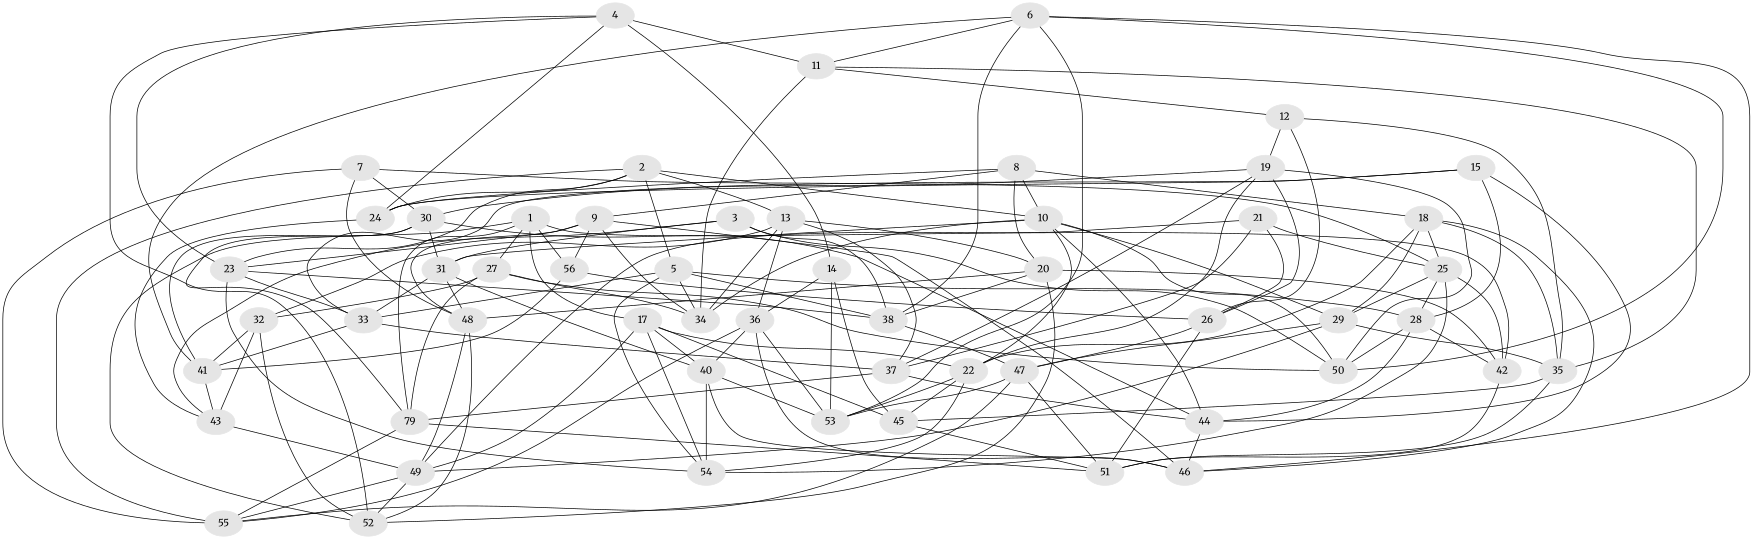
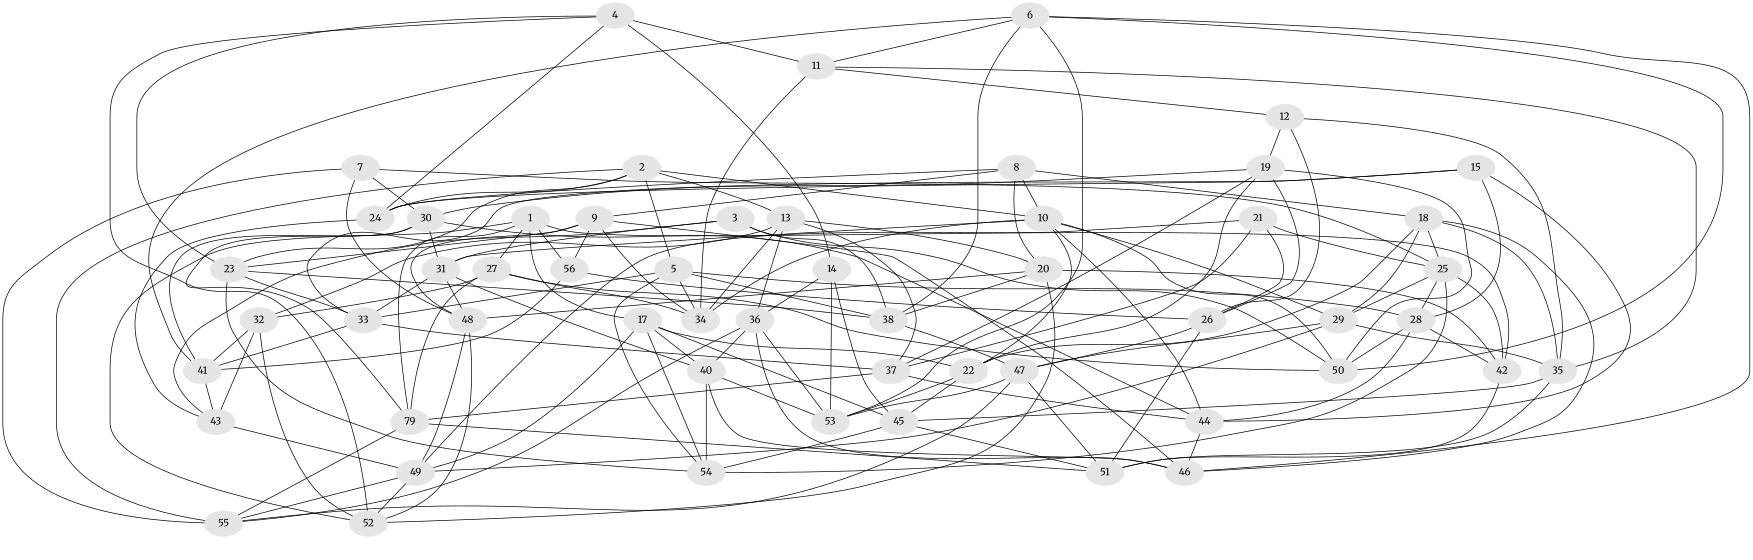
edge "22" -- "54": now "45" -- "54"
